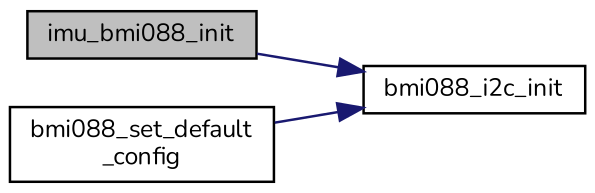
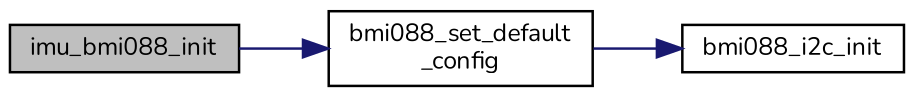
edge "imu_bmi088_init" -> "bmi088_i2c_init": now "imu_bmi088_init" -> "bmi088_set_default _config"
